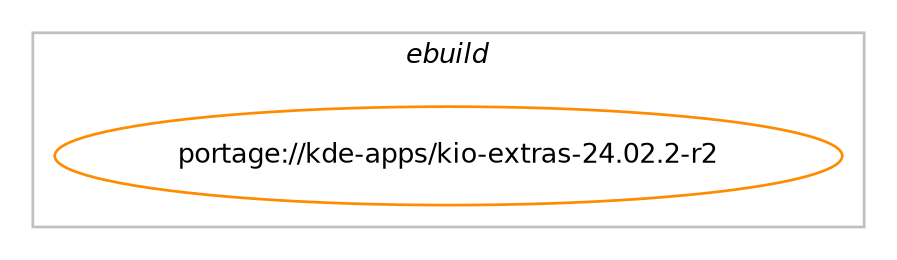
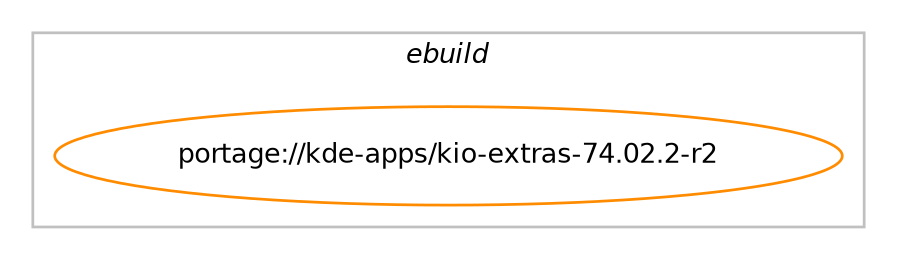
node "portage://kde-apps/kio-extras-24.02.2-r2": label "portage://kde-apps/kio-extras-24.02.2-r2" -> "portage://kde-apps/kio-extras-74.02.2-r2"
